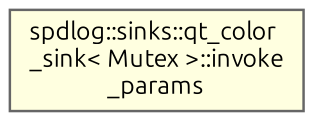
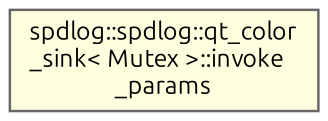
node "spdlog::sinks::qt_color _sink< Mutex >::invoke _params": label "spdlog::sinks::qt_color _sink< Mutex >::invoke _params" -> "spdlog::spdlog::qt_color _sink< Mutex >::invoke _params"
